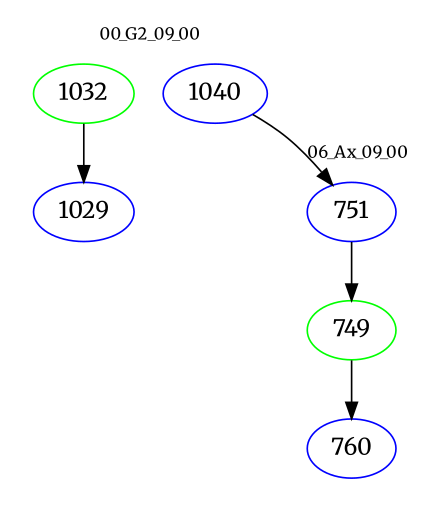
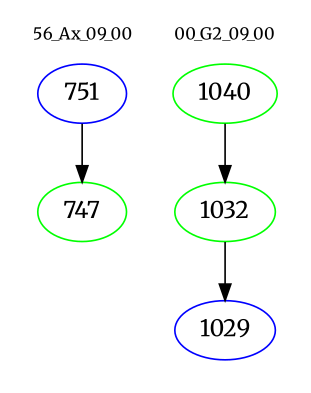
node "1040": color blue -> green
edge "1040" -> "751": now "1040" -> "1032"
cluster "06_Ax_09_00": label "06_Ax_09_00" -> "56_Ax_09_00"
node "749": label "749" -> "747"
node "760": removed
